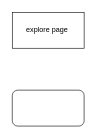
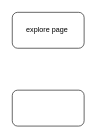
node "explore page": shape rectangle -> rounded rectangle
